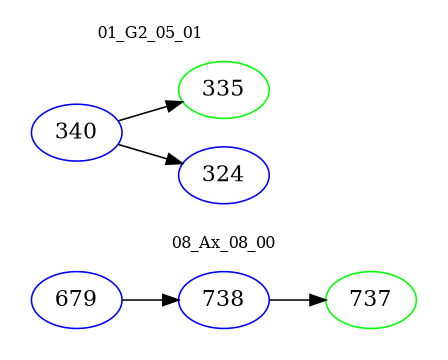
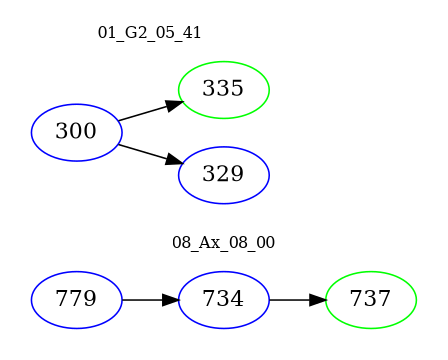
cluster "01_G2_05_01": label "01_G2_05_01" -> "01_G2_05_41"
node "340": label "340" -> "300"
node "324": label "324" -> "329"
node "679": label "679" -> "779"
node "738": label "738" -> "734"
